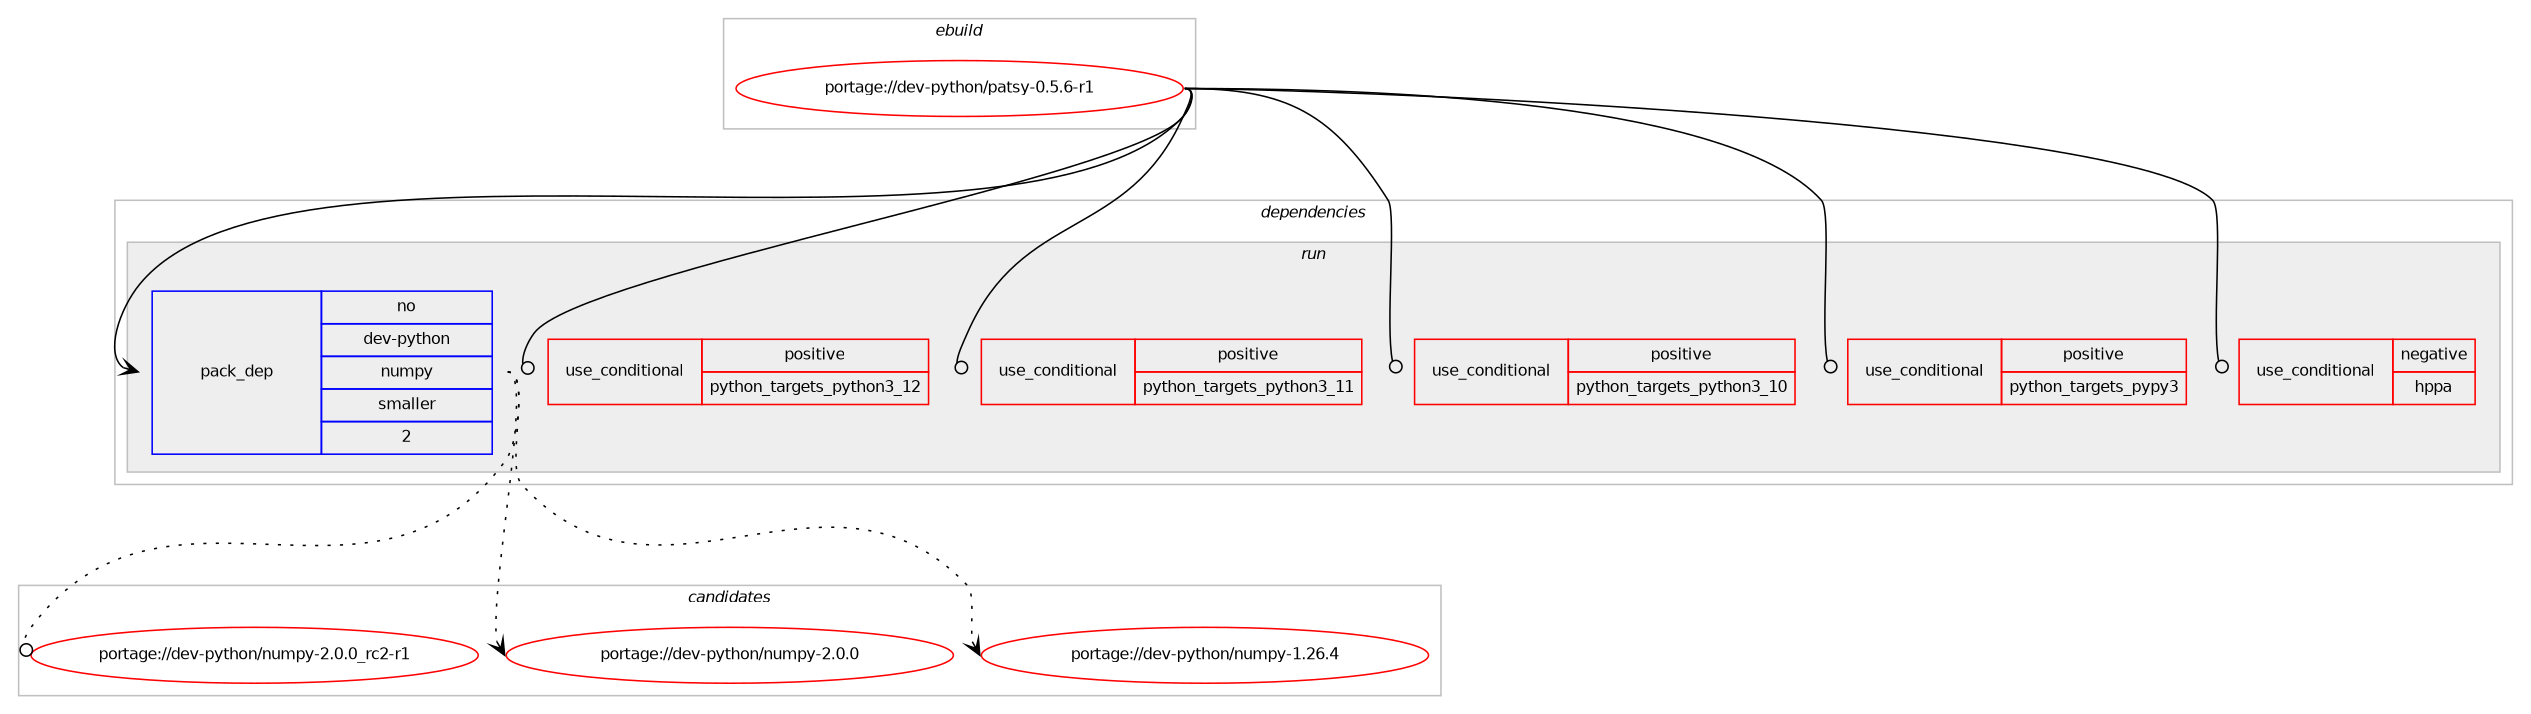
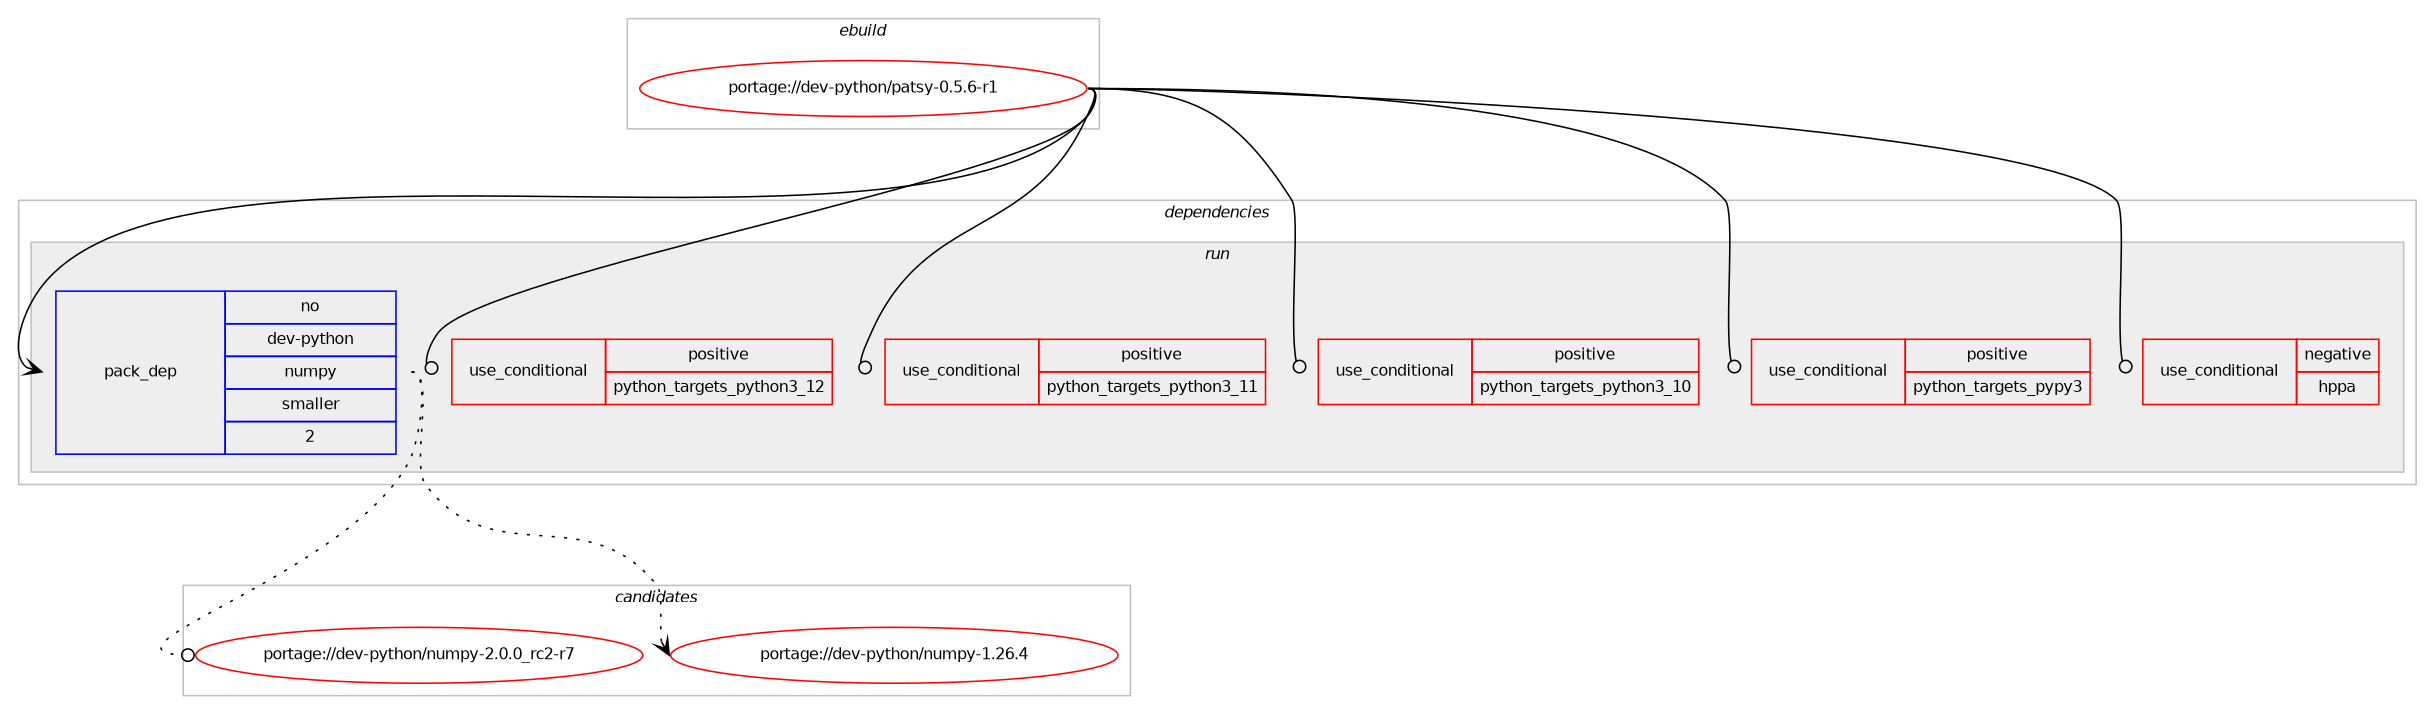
node "portage://dev-python/numpy-2.0.0_rc2-r1": label "portage://dev-python/numpy-2.0.0_rc2-r1" -> "portage://dev-python/numpy-2.0.0_rc2-r7"
node "portage://dev-python/numpy-2.0.0": removed
